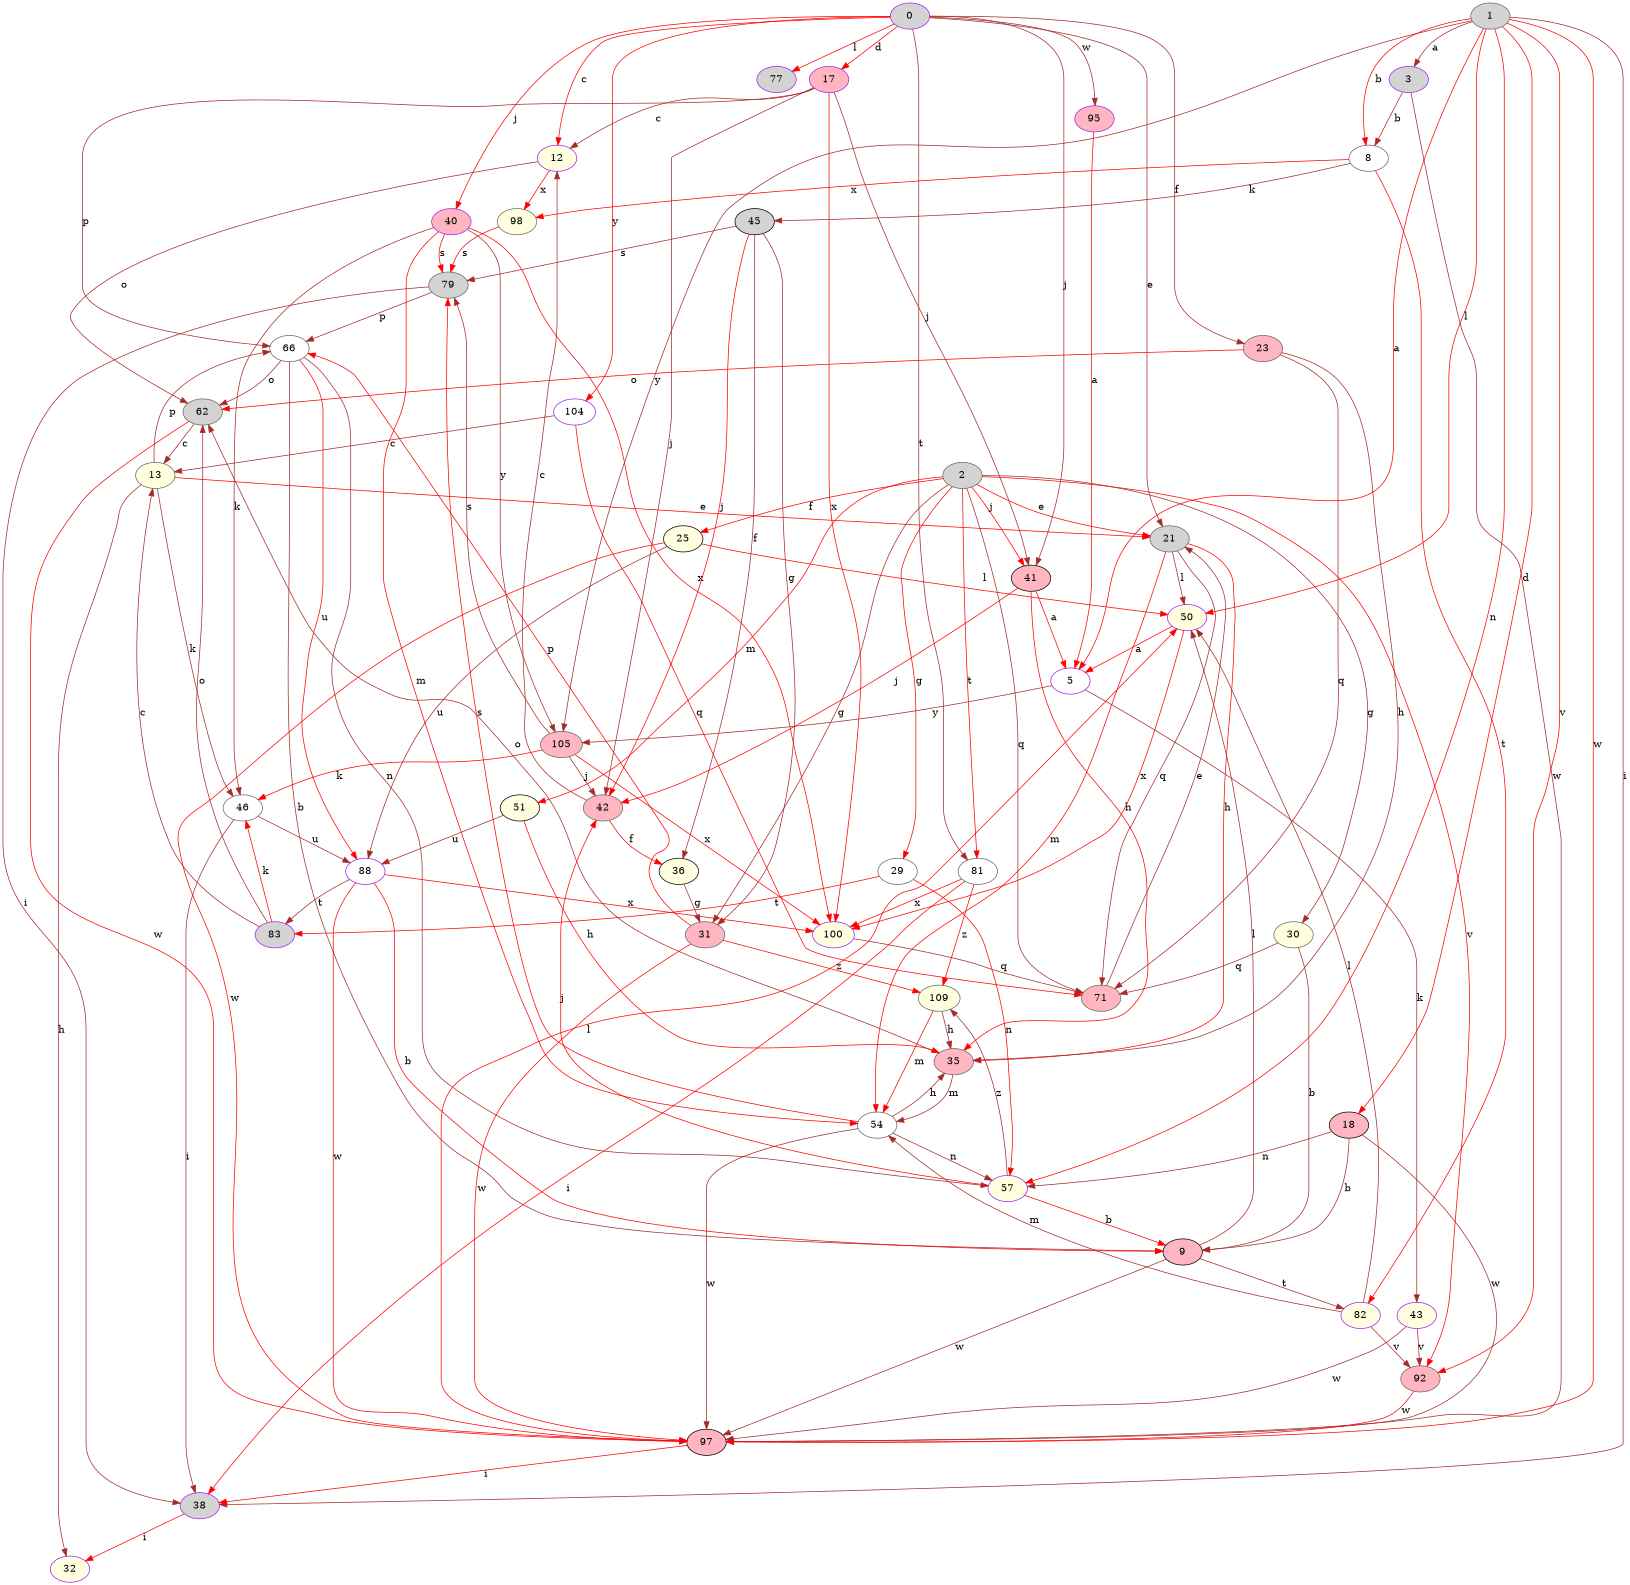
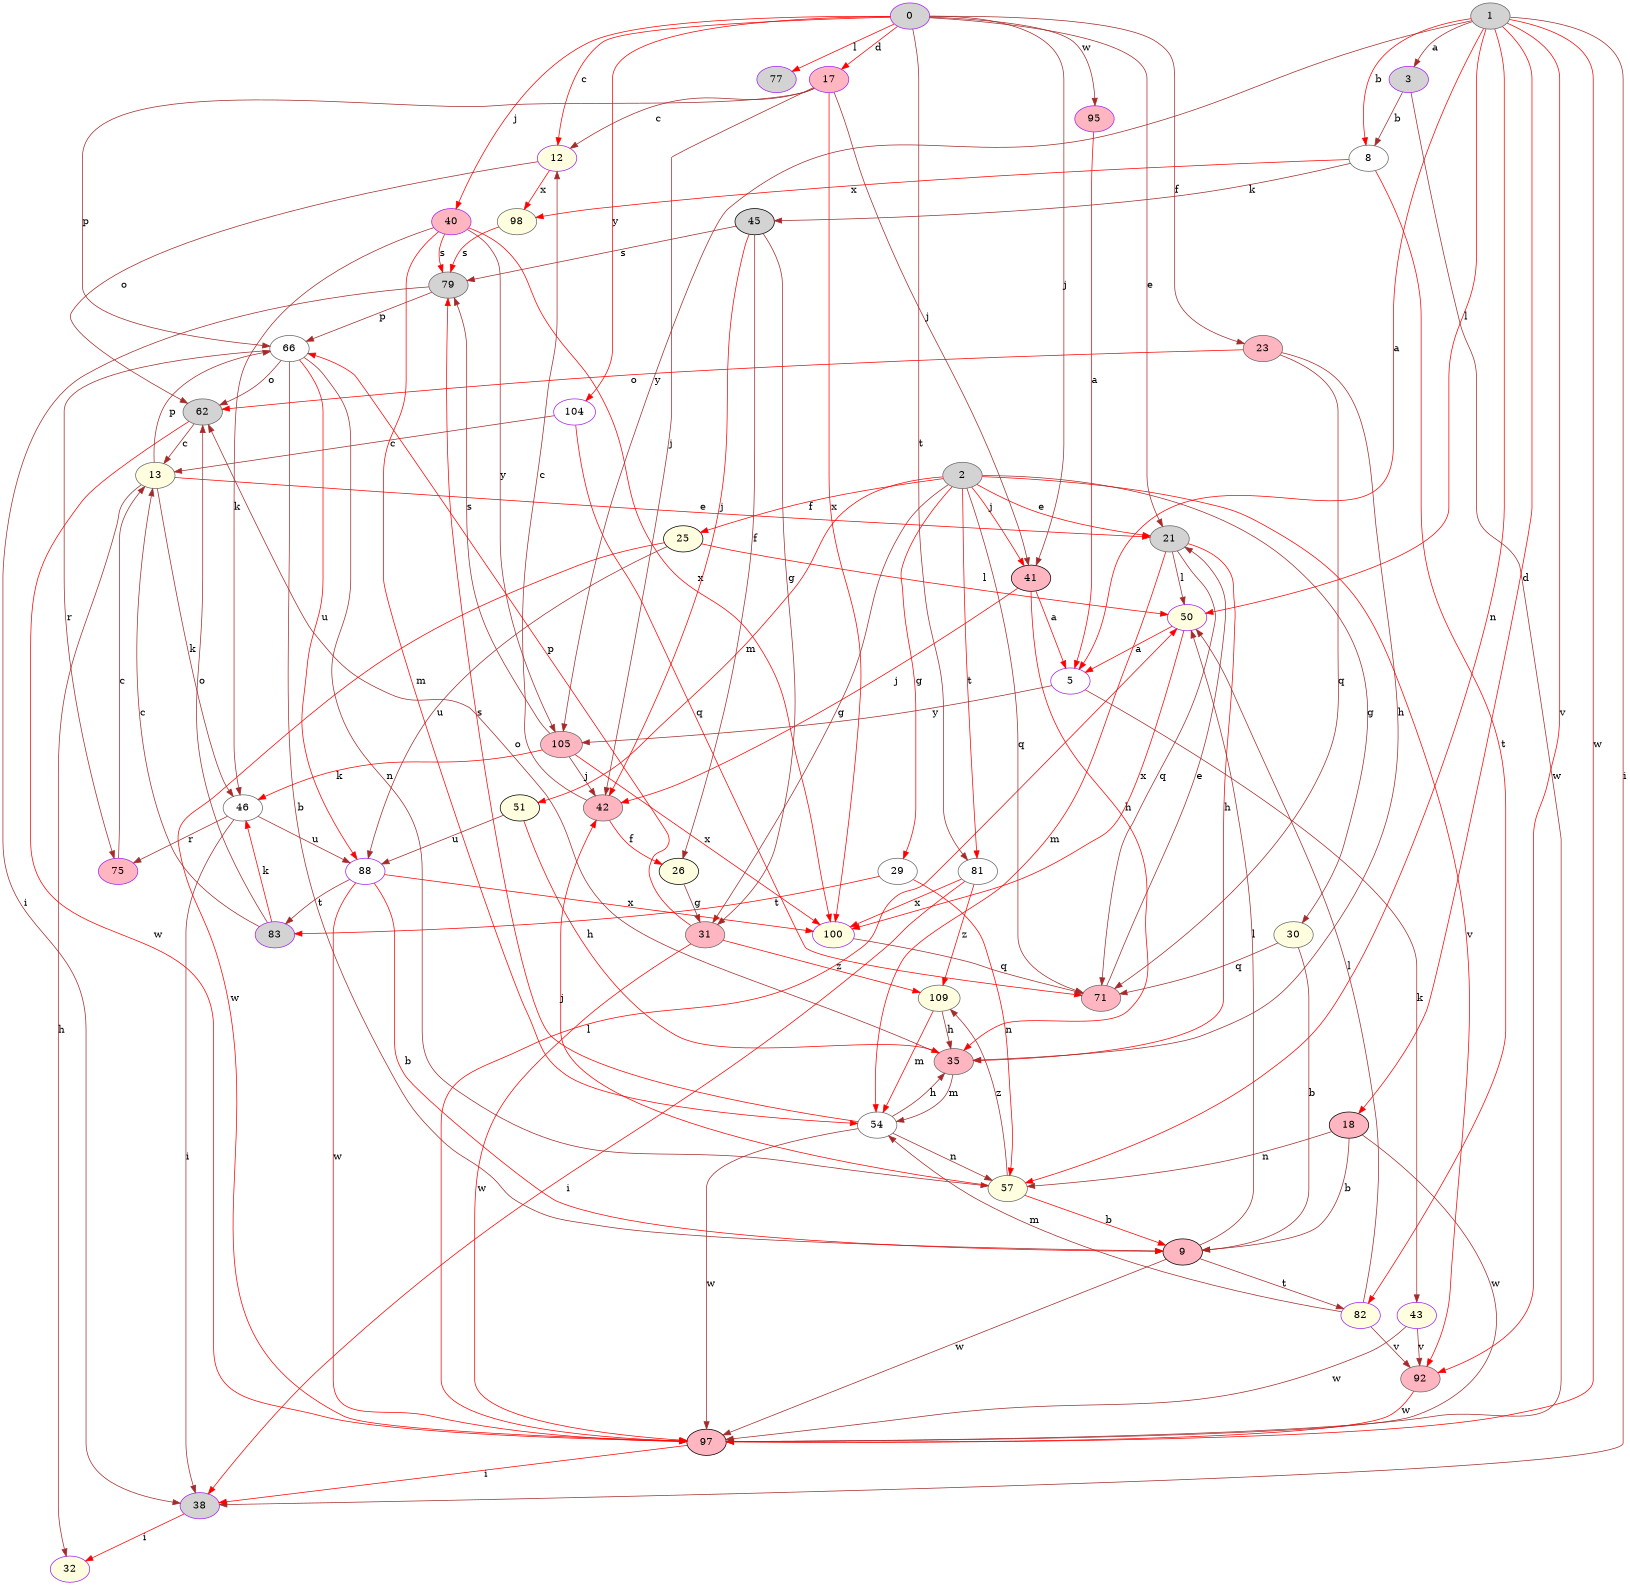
node "75": added
node "36": label "36" -> "26"
node "57": color purple -> gray40
